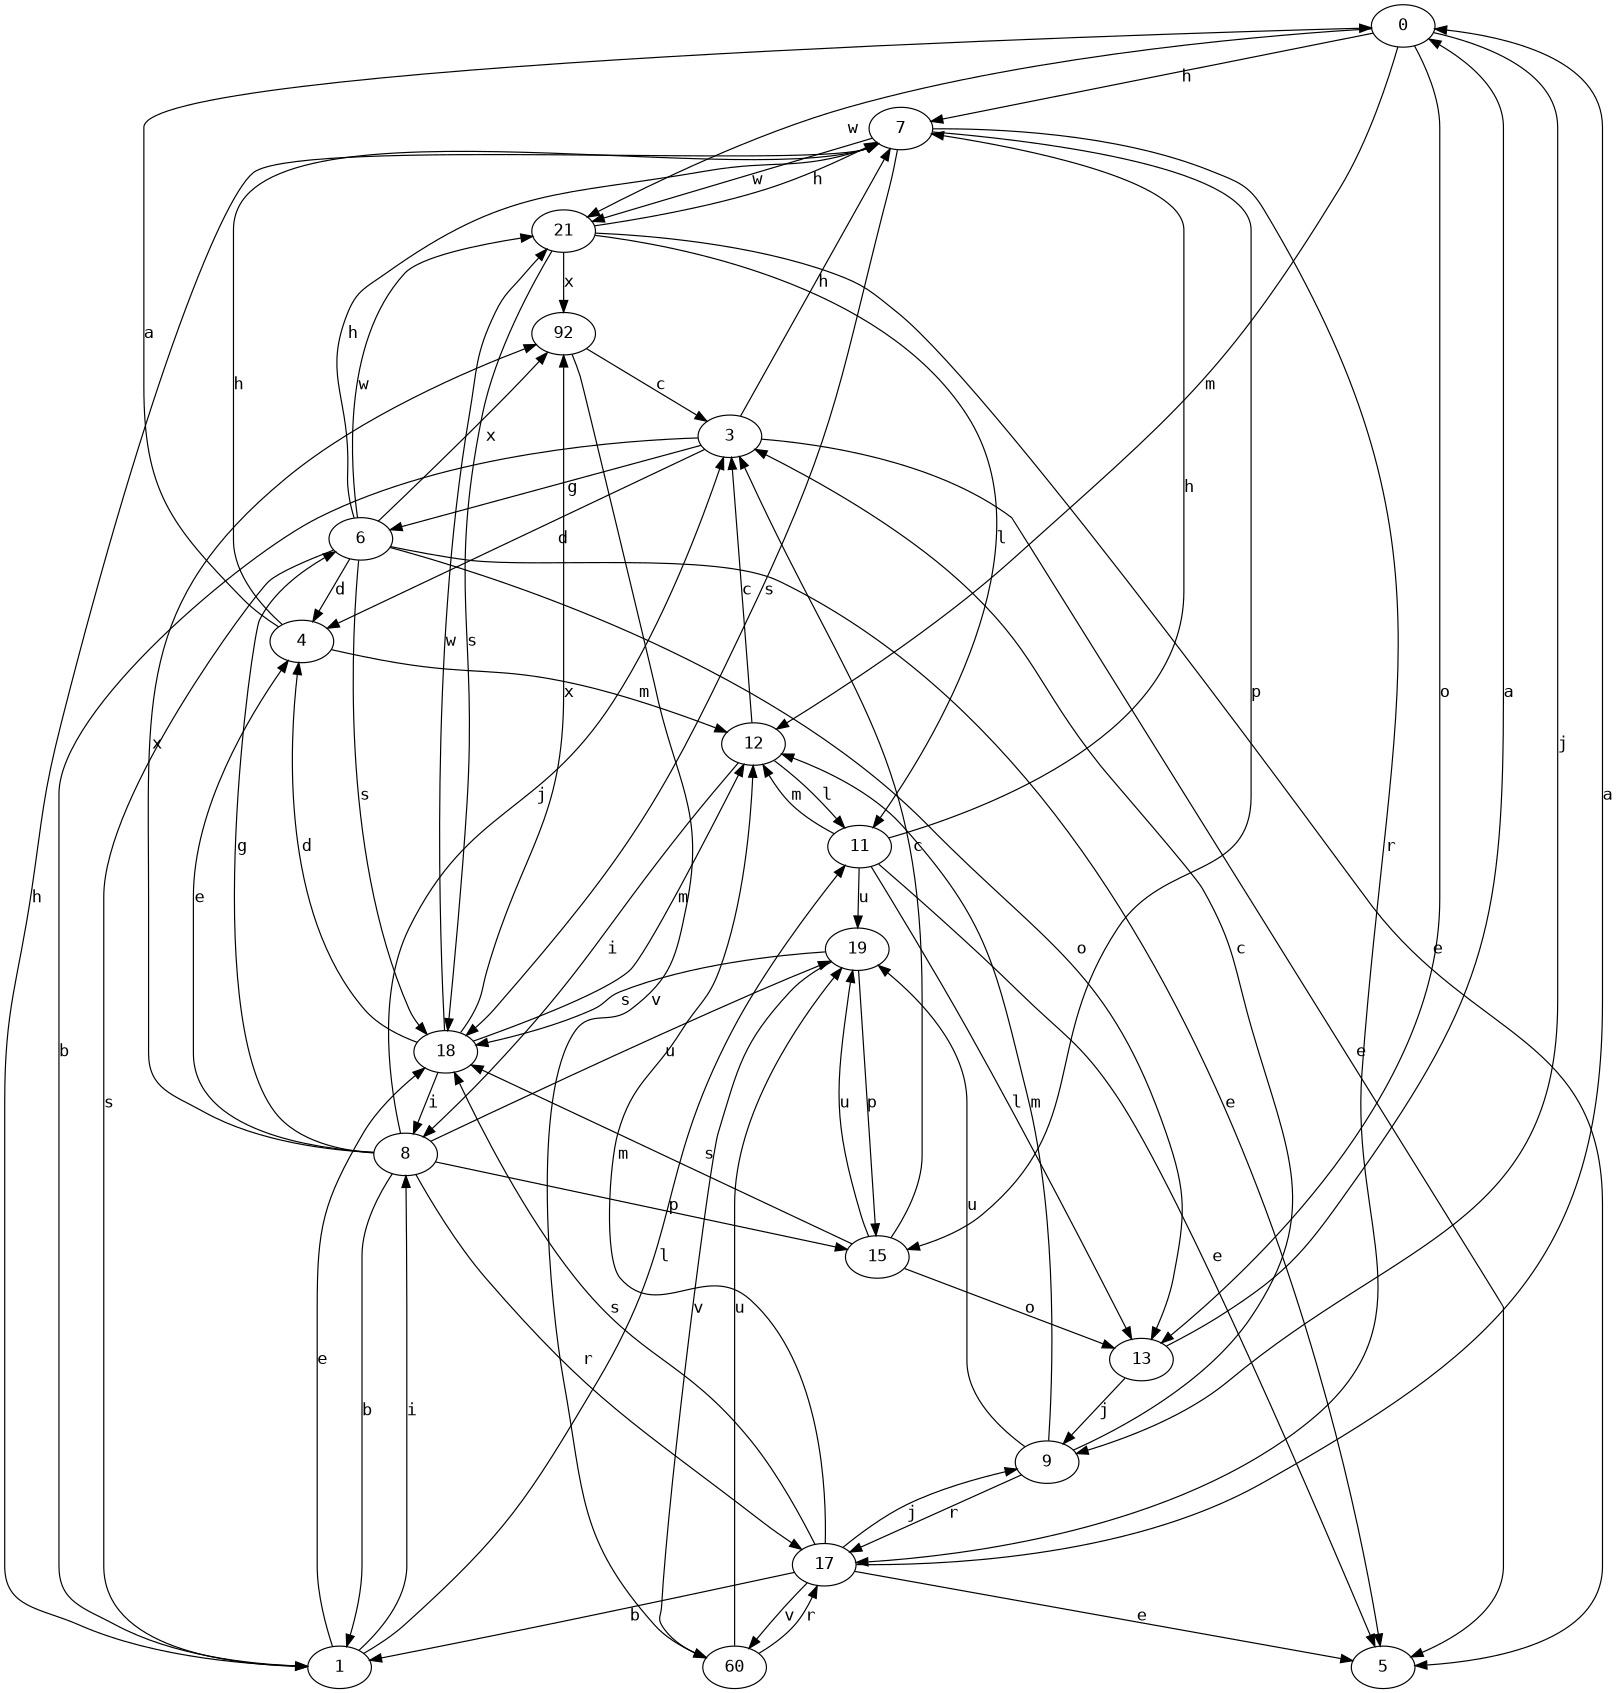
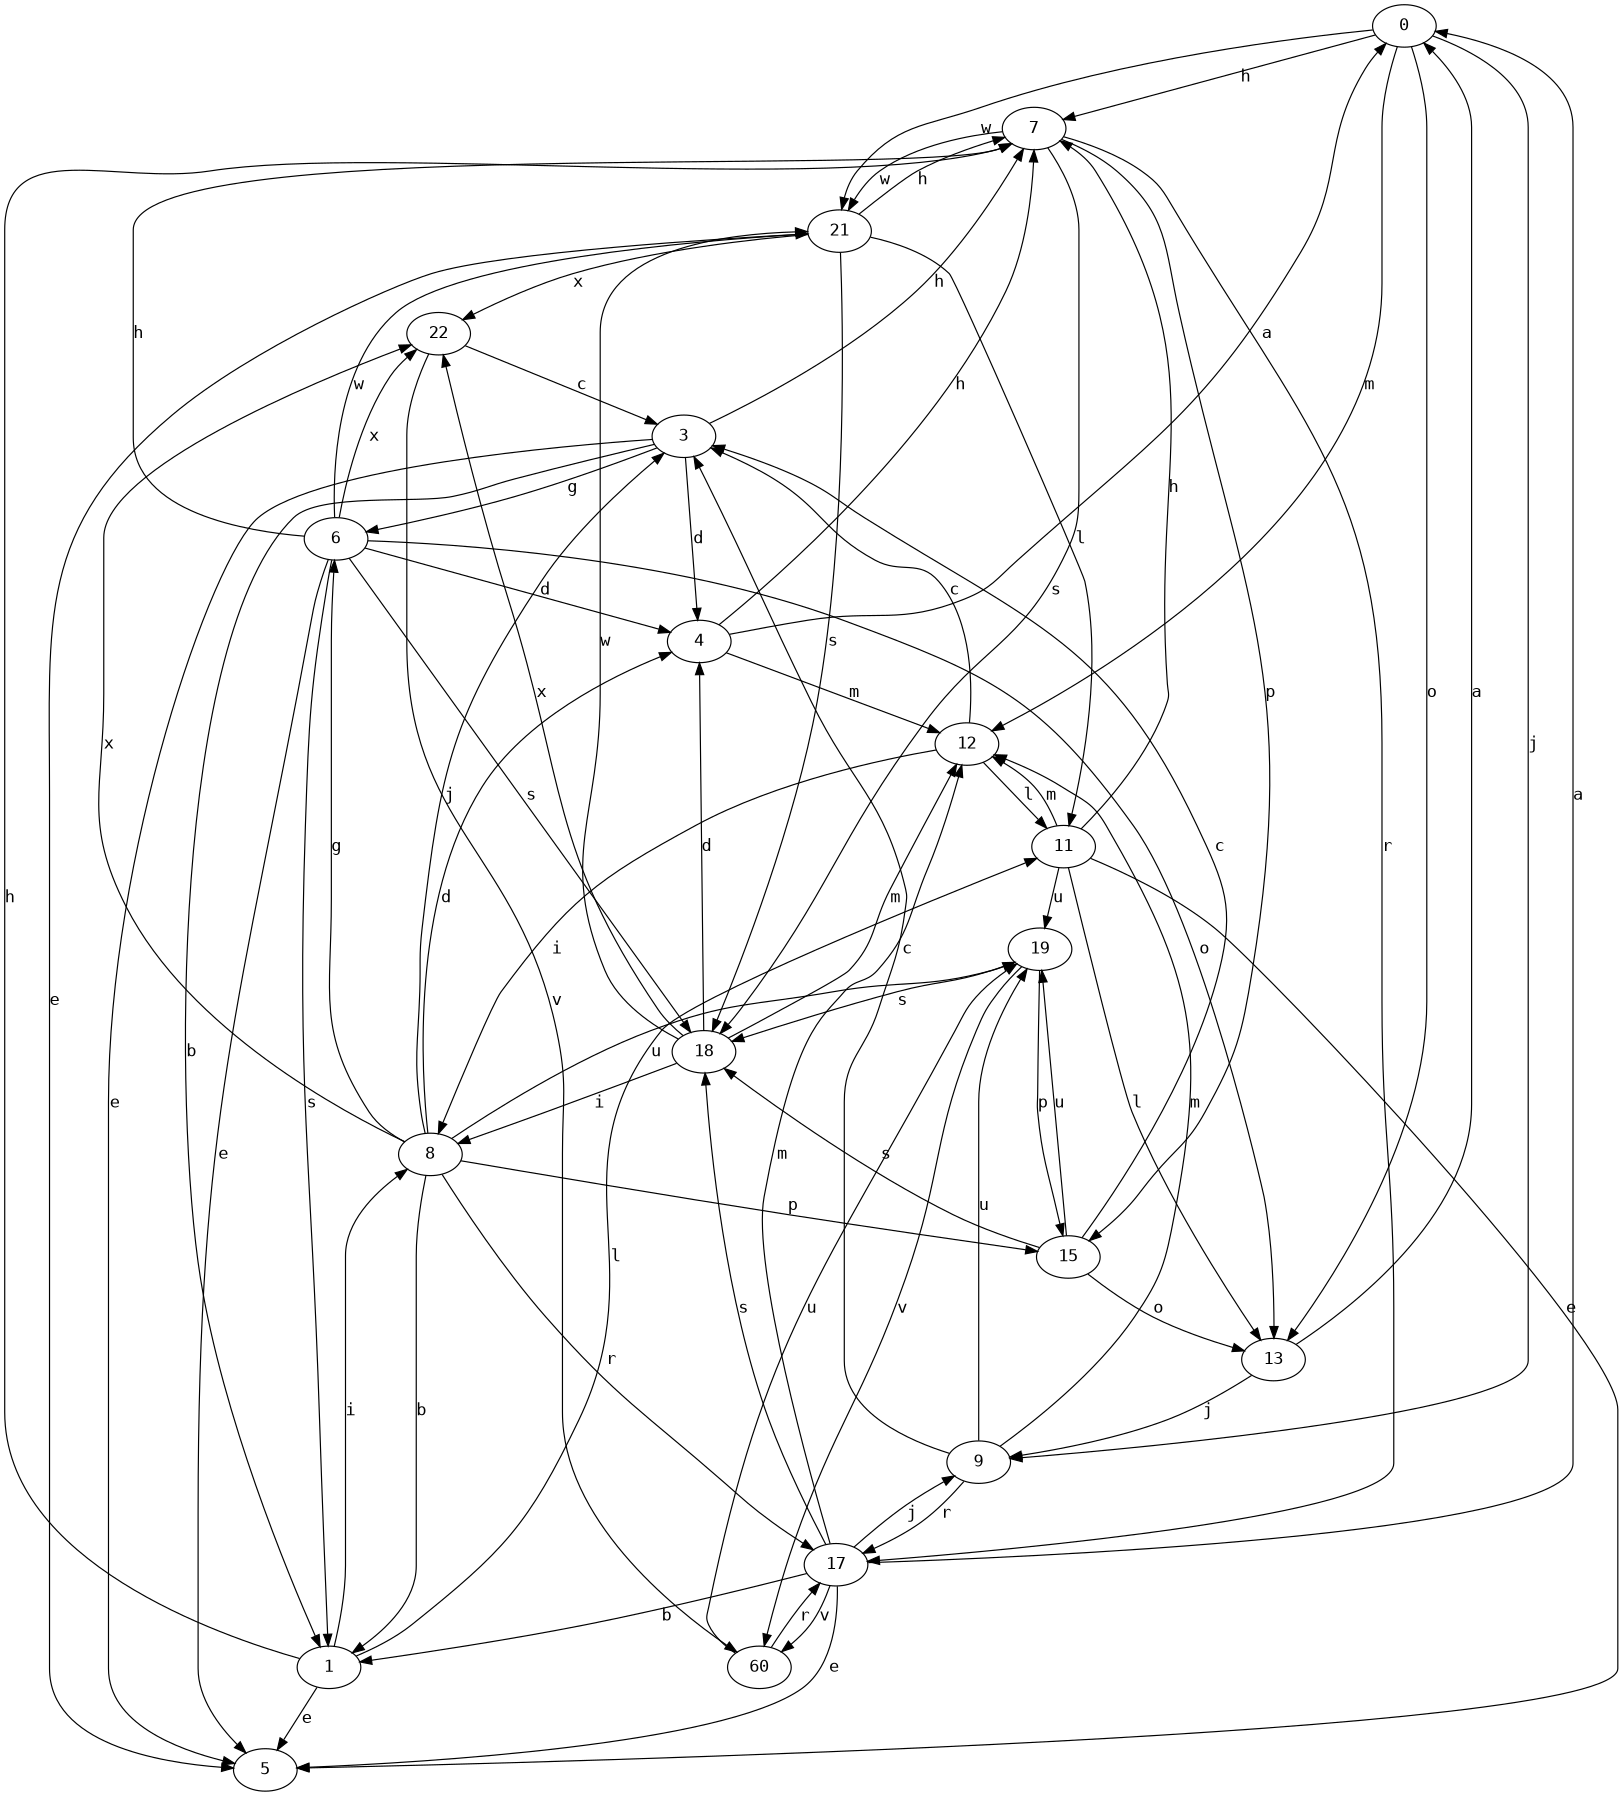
node "92": label "92" -> "22"
edge "8" -> "4": label "e" -> "d"
edge "1" -> "18": now "1" -> "5"
